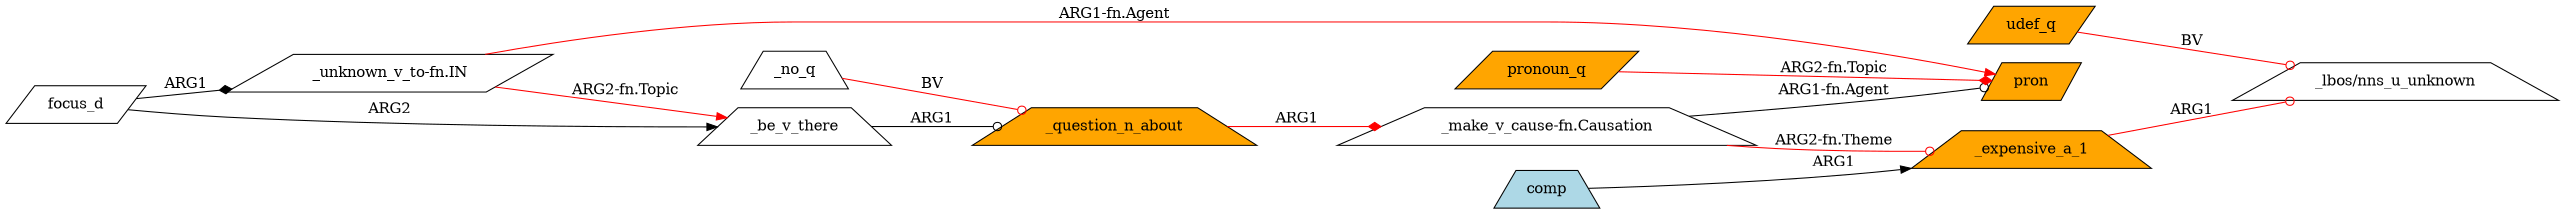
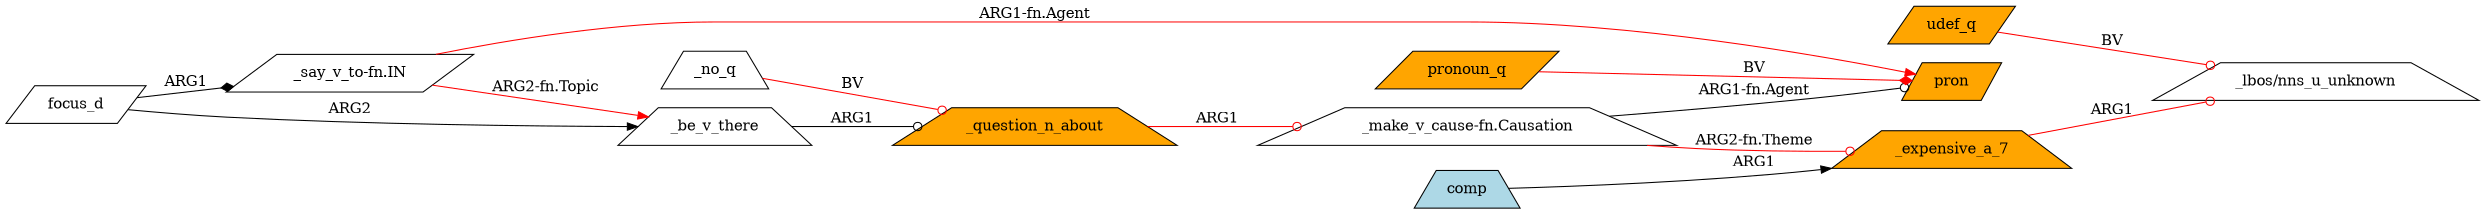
edge "pronoun_q" -> "pron": label "ARG2-fn.Topic" -> "BV"
node "_unknown_v_to-fn.IN": label "_unknown_v_to-fn.IN" -> "_say_v_to-fn.IN"
edge "_question_n_about" -> "_make_v_cause-fn.Causation": arrowhead diamond -> odot
node "_expensive_a_1": label "_expensive_a_1" -> "_expensive_a_7"
